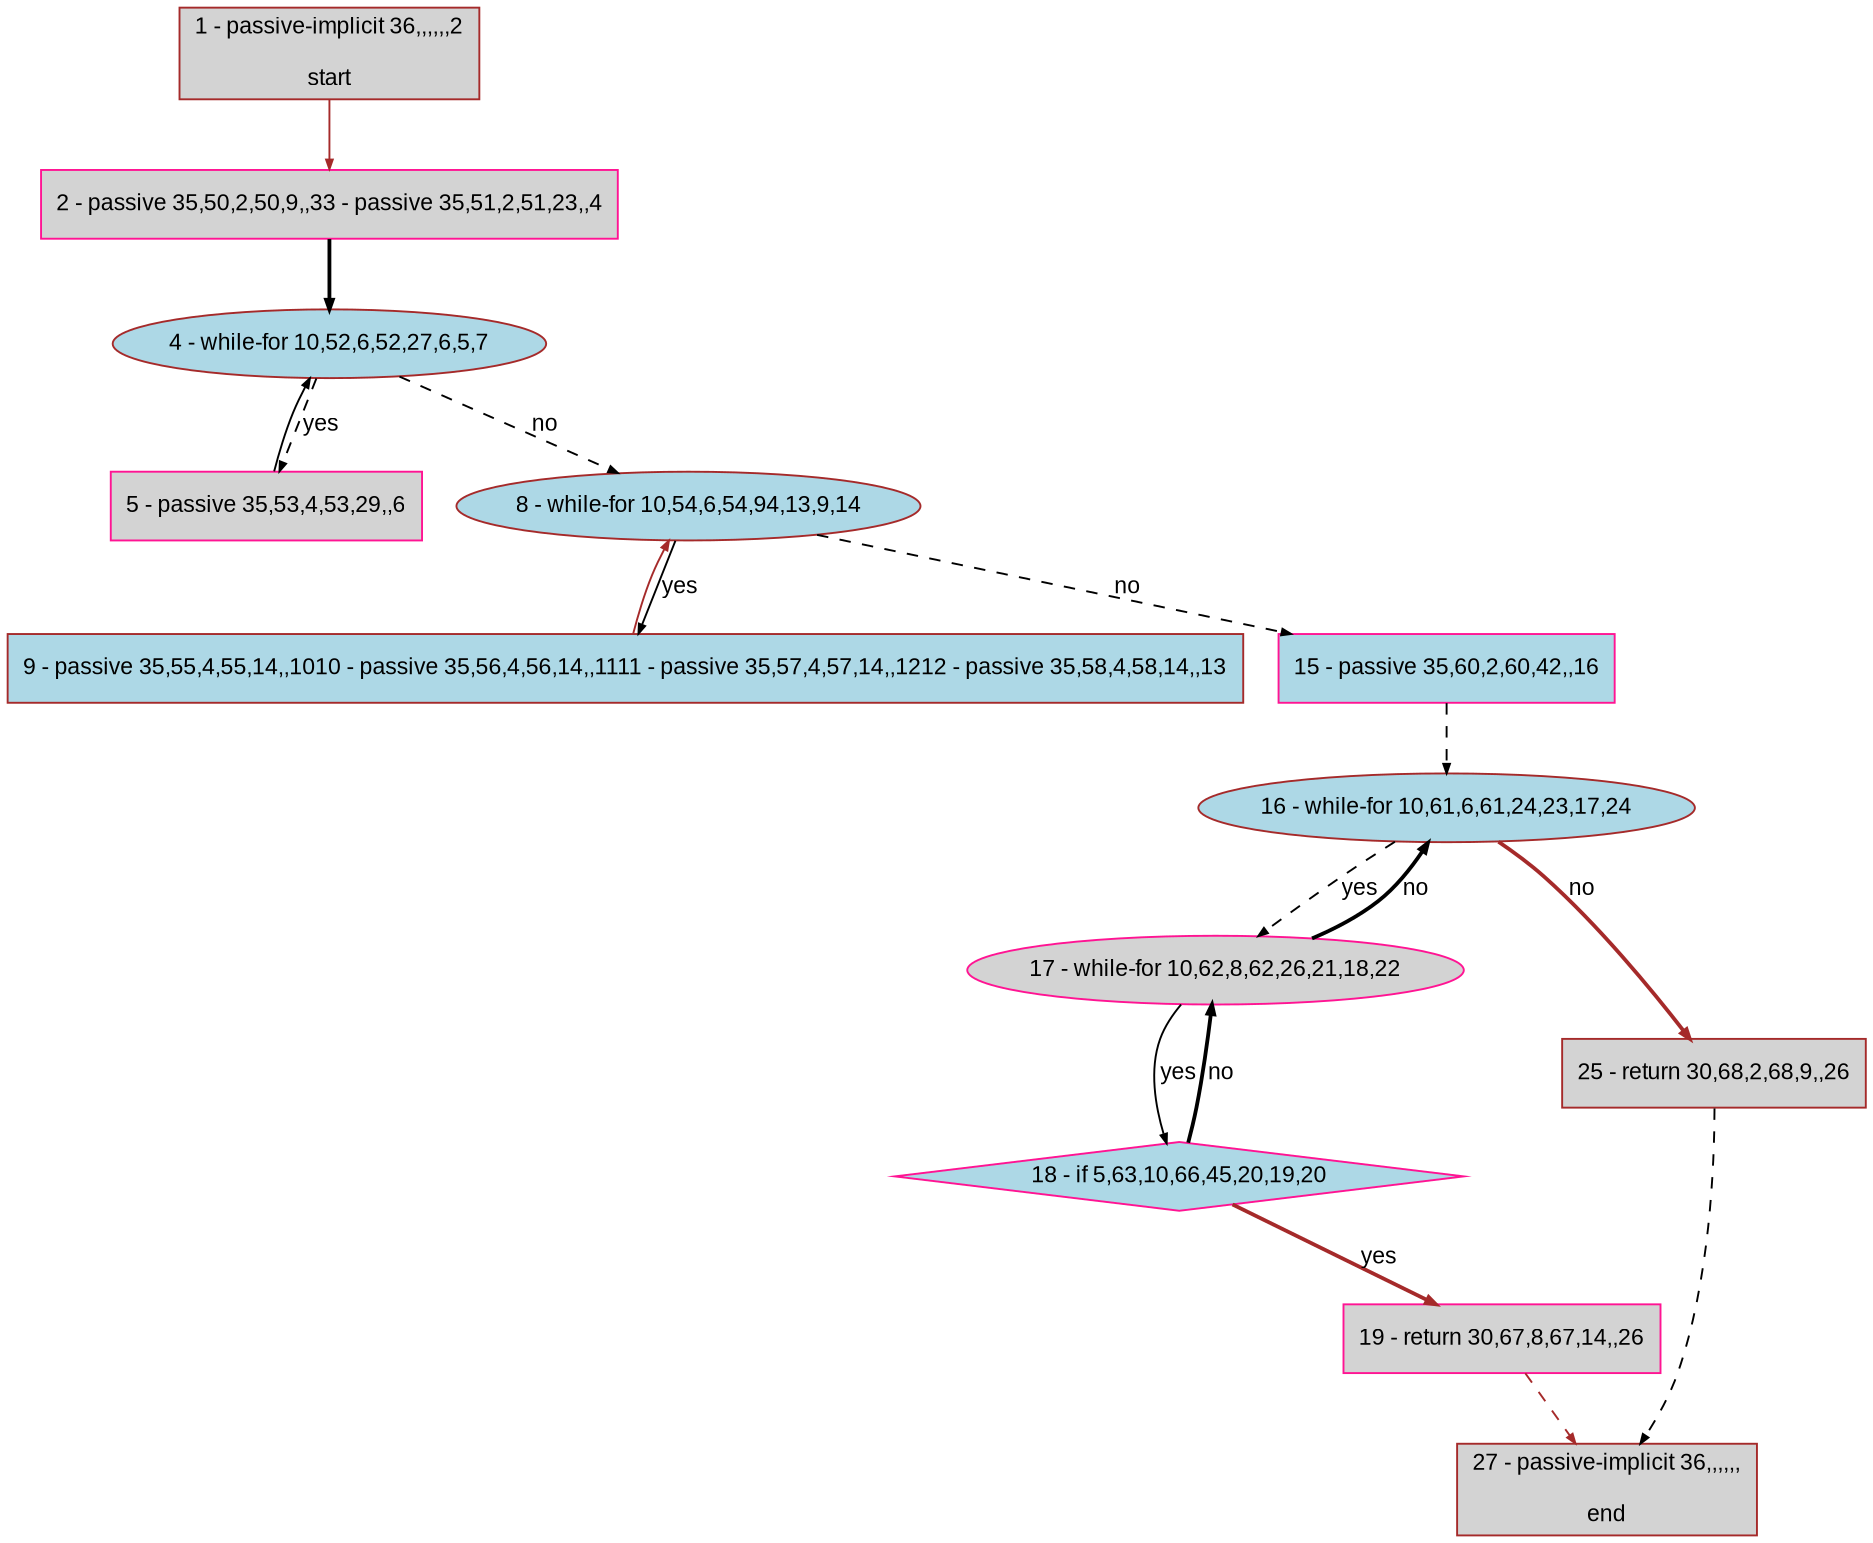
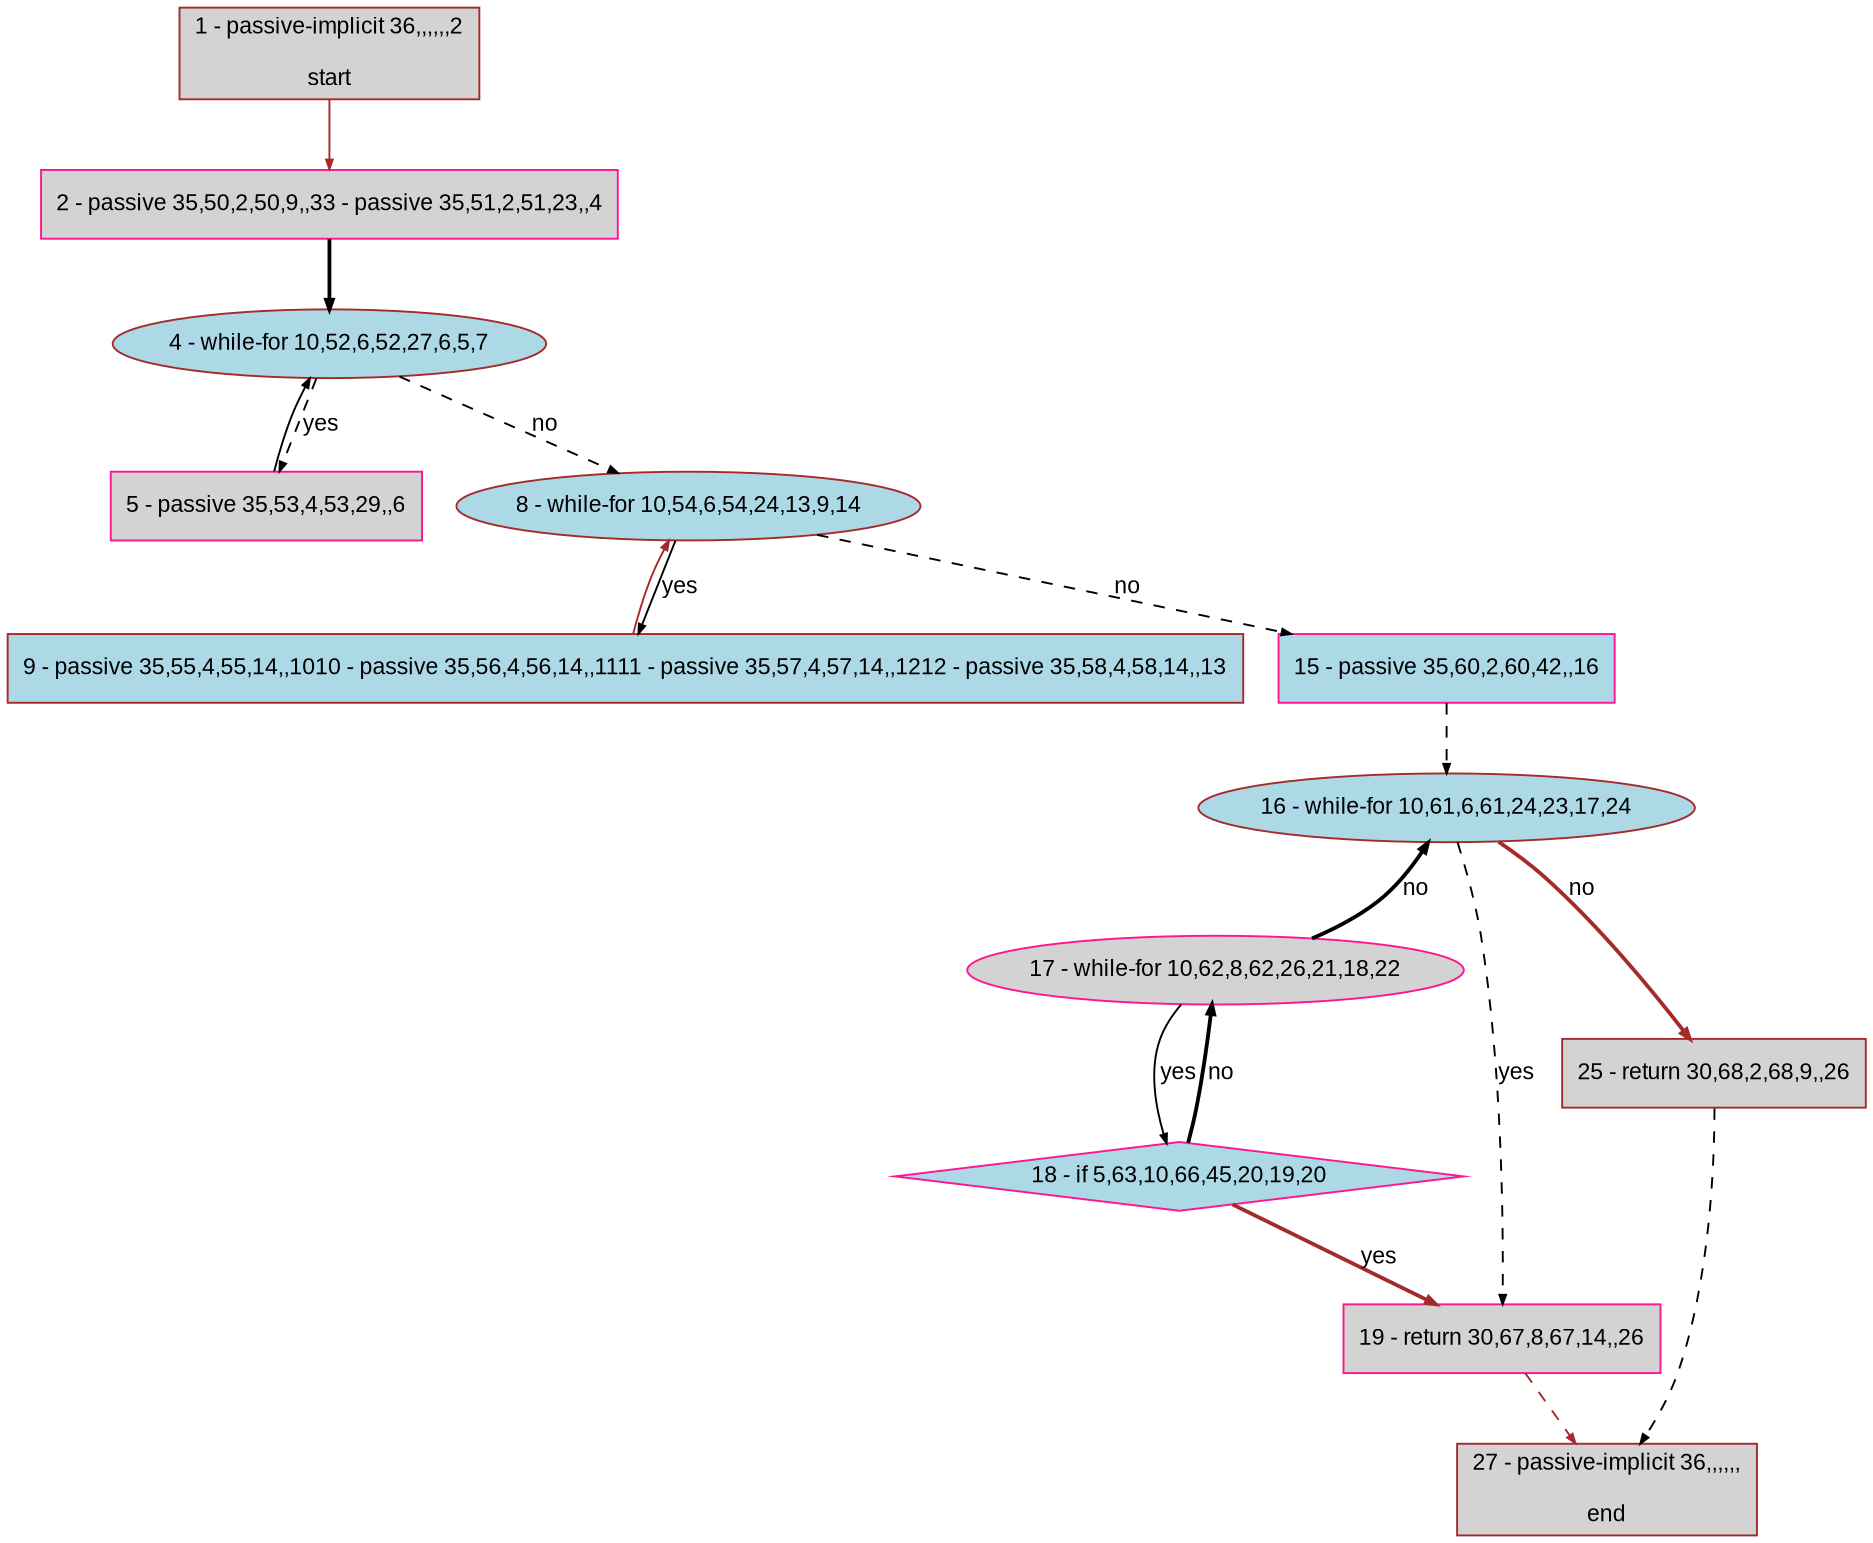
node "8 - while-for 10,54,6,54,94,13,9,14": label "8 - while-for 10,54,6,54,94,13,9,14" -> "8 - while-for 10,54,6,54,24,13,9,14"
edge "16 - while-for 10,61,6,61,24,23,17,24" -> "17 - while-for 10,62,8,62,26,21,18,22": now "16 - while-for 10,61,6,61,24,23,17,24" -> "19 - return 30,67,8,67,14,,26"
